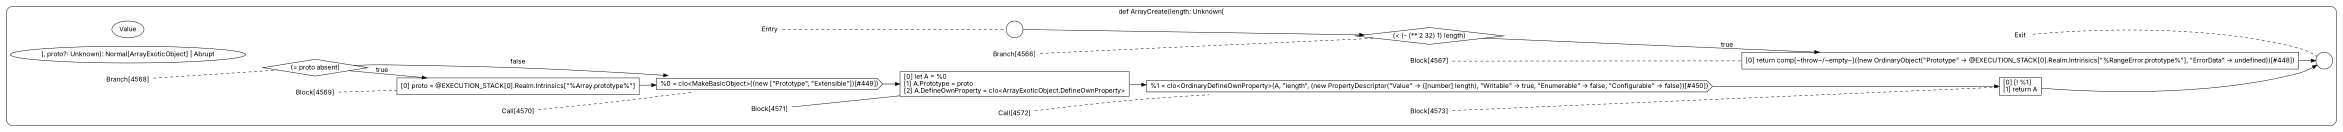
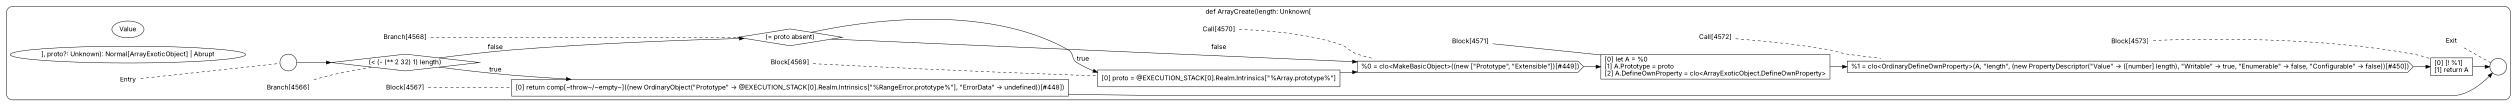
edge "(< (- (** 2 32) 1) length)" -> "(= proto absent)": added, label "false"
